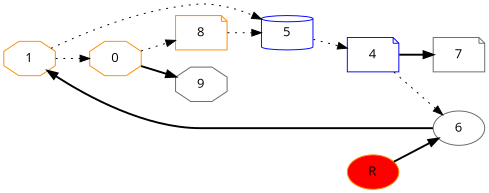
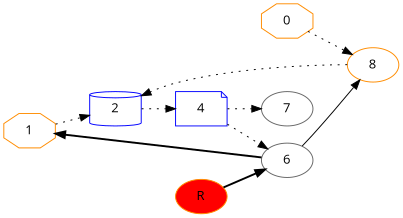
node "8": shape note -> ellipse
node "5": label "5" -> "2"
edge "4" -> "7": style bold -> dotted
node "7": shape note -> ellipse
edge "1" -> "0": removed
node "9": removed
edge "6" -> "8": added
